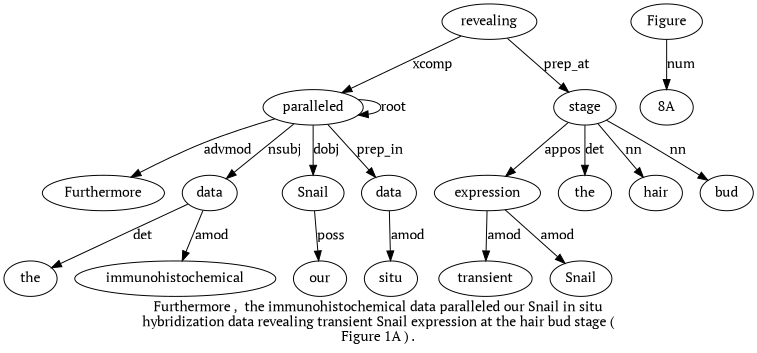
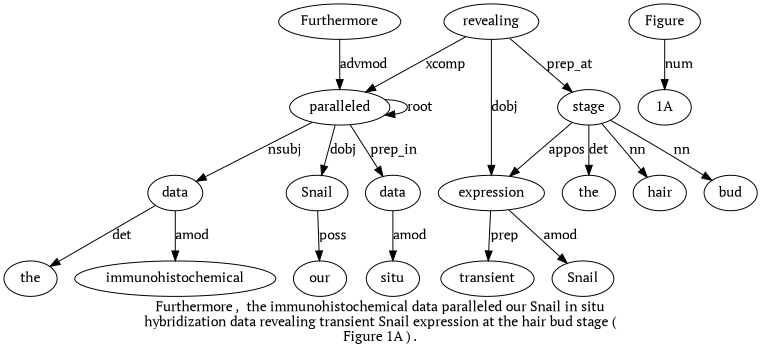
edge "revealing" -> "expression": added, label "dobj"
node "8A": label "8A" -> "1A"
edge "paralleled" -> "Furthermore": reversed
edge "expression" -> "transient": label "amod" -> "prep"
